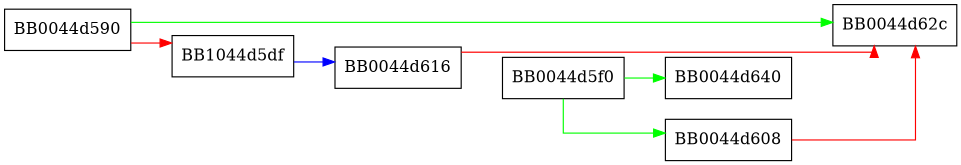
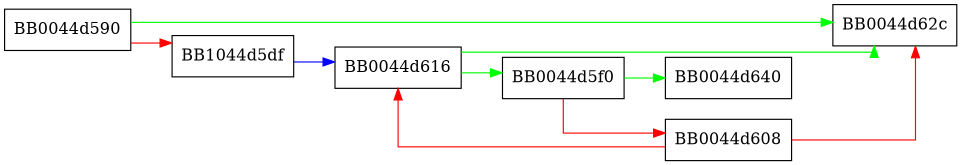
edge "BB0044d616" -> "BB0044d62c": color red -> green
edge "BB0044d616" -> "BB0044d5f0": added
edge "BB0044d5f0" -> "BB0044d608": color green -> red
edge "BB0044d608" -> "BB0044d616": added
